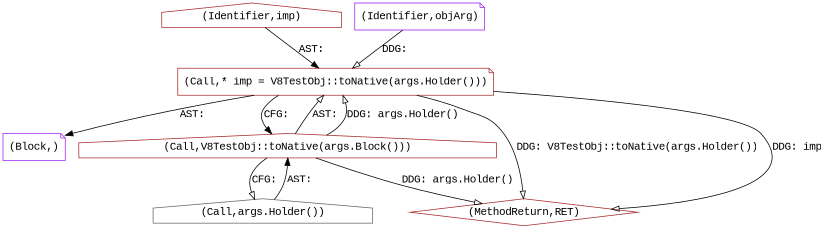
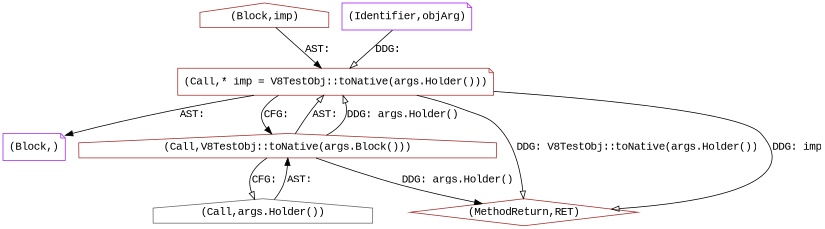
node "(Identifier,imp)": label "(Identifier,imp)" -> "(Block,imp)"
edge "(Call,V8TestObj::toNative(args.Block()))" -> "(MethodReturn,RET)": arrowhead onormal -> normal
